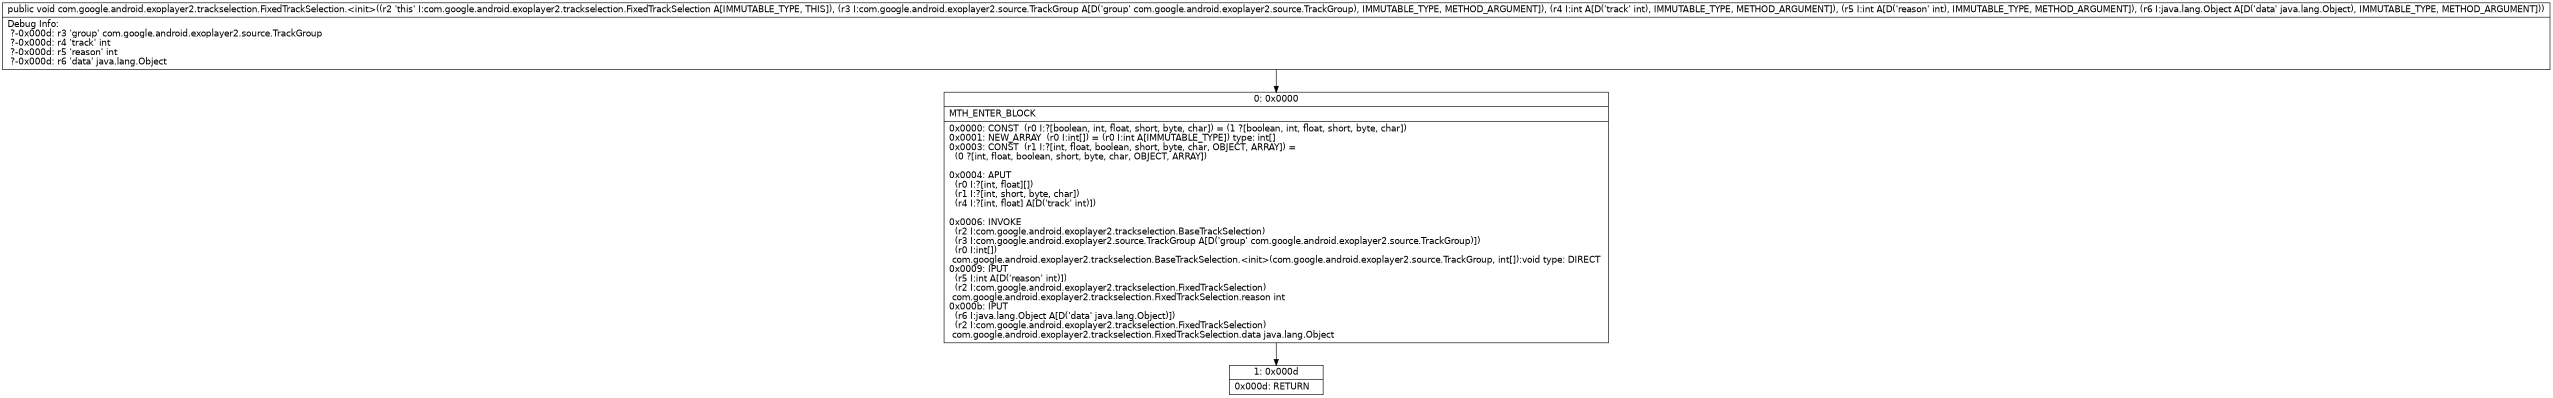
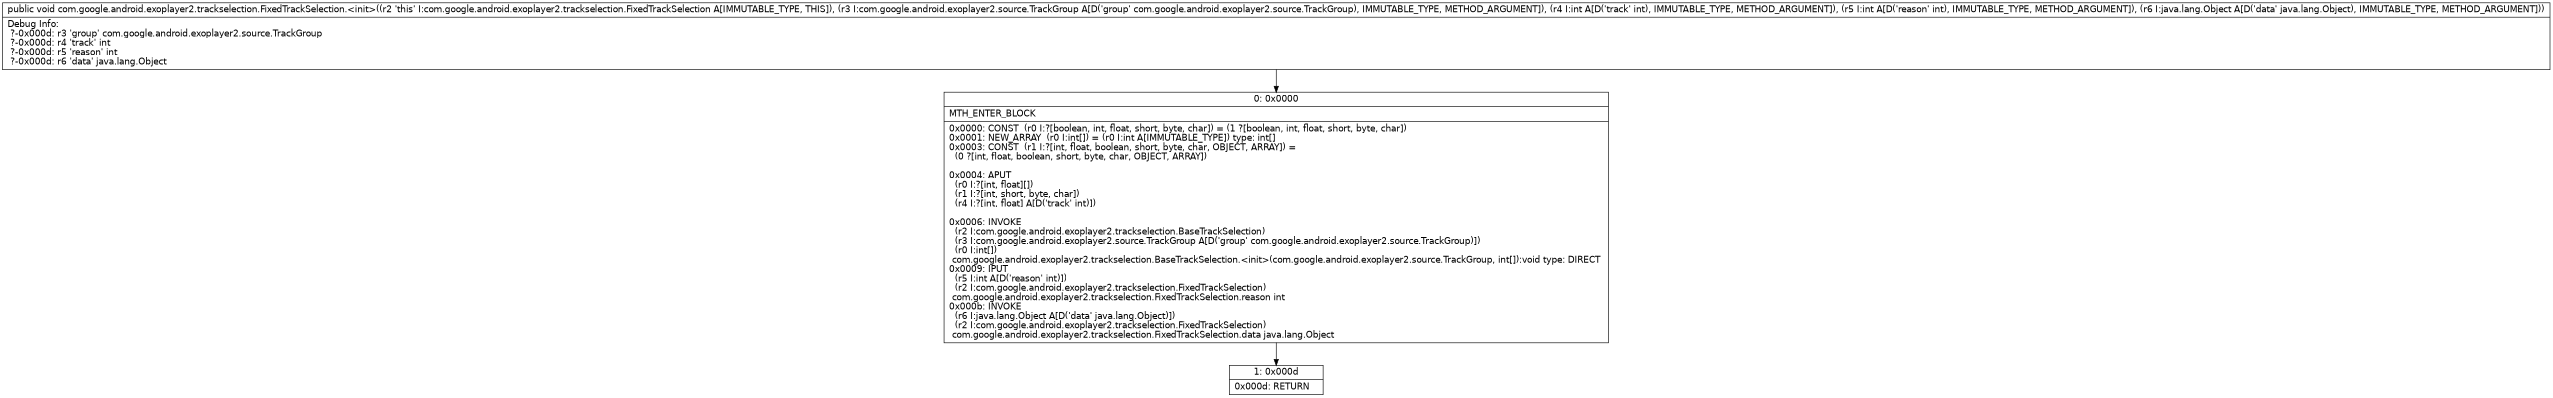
node "0: 0x0000": text "0x000b: IPUT" -> "0x000b: INVOKE"
